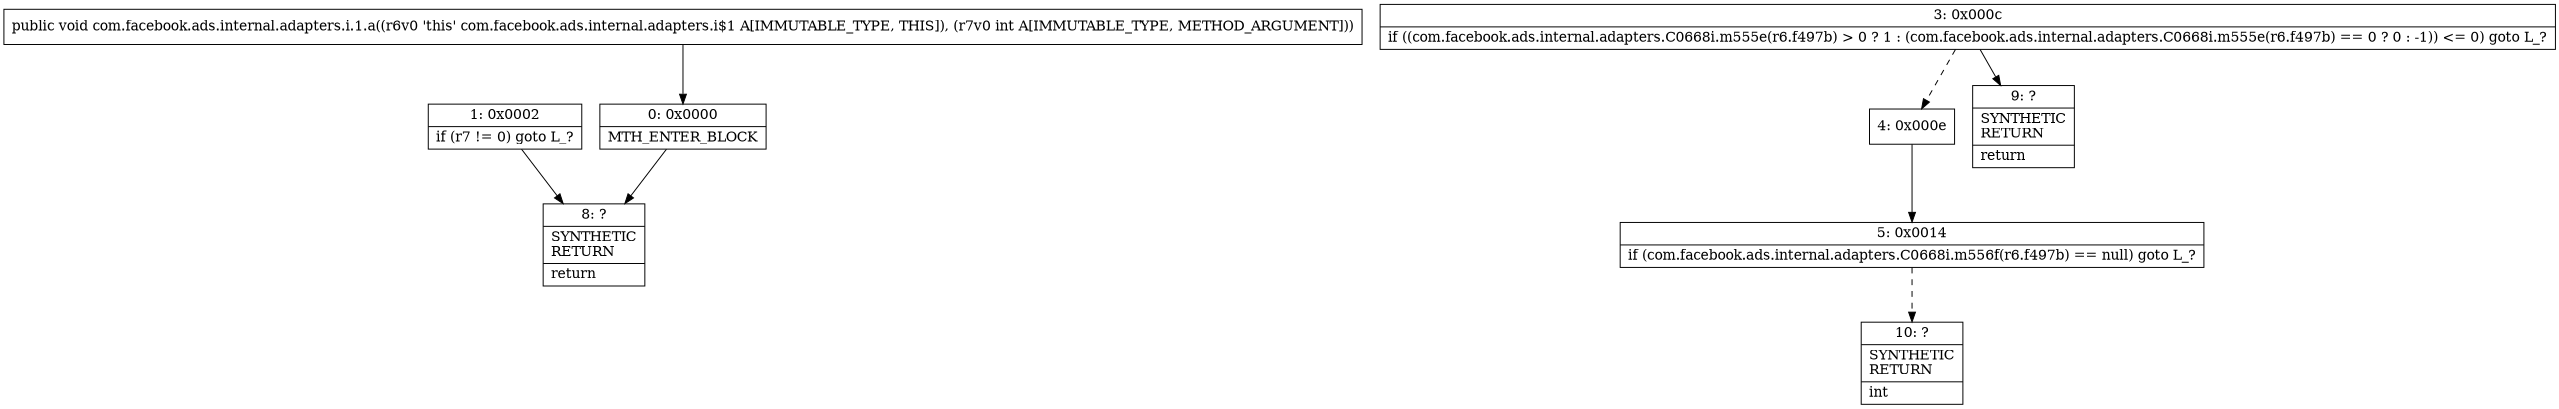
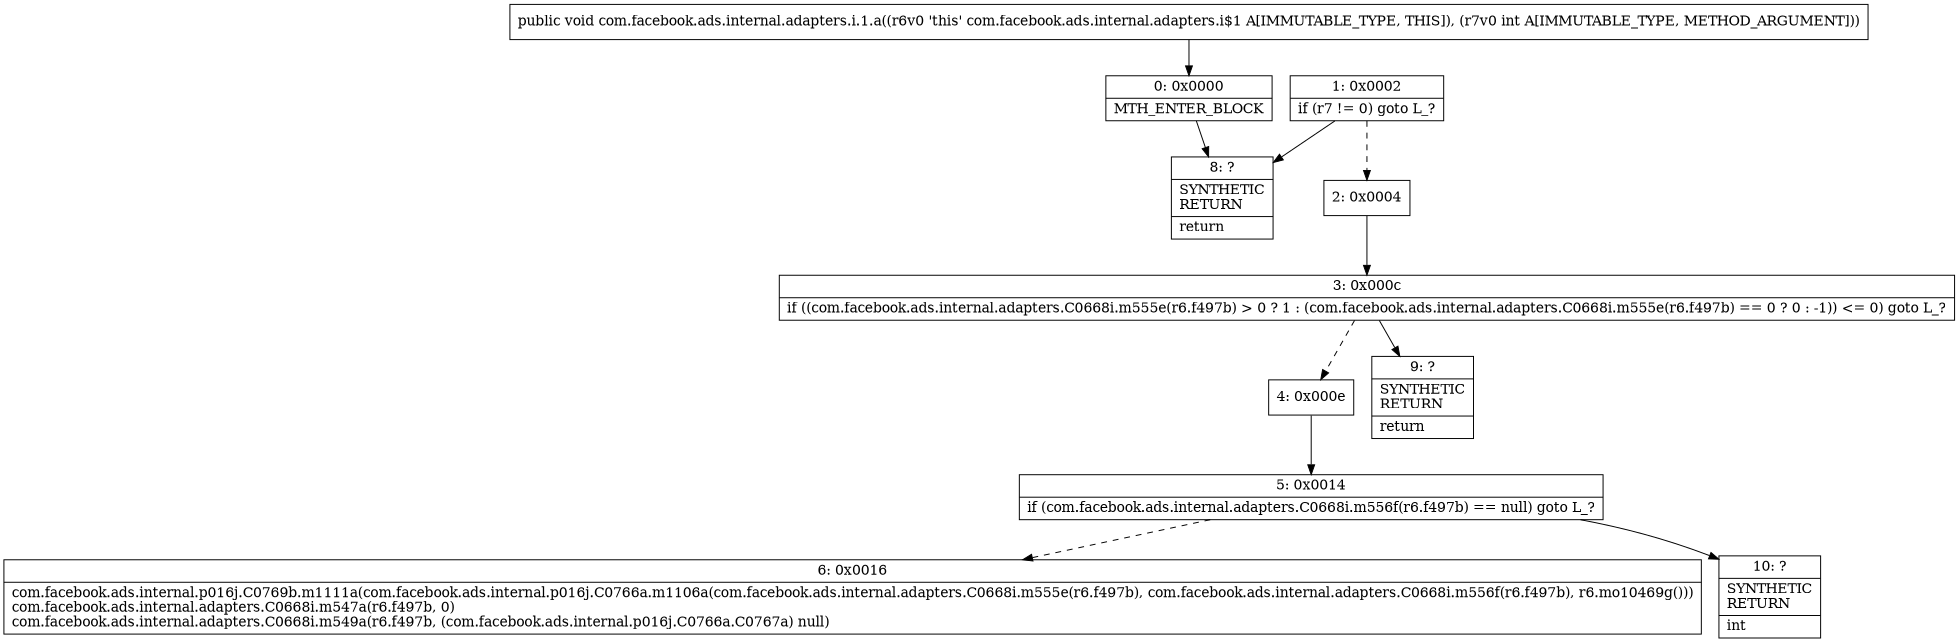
node "2: 0x0004": added
edge "5: 0x0014" -> "10: ?": style dashed -> solid
node "6: 0x0016": added
